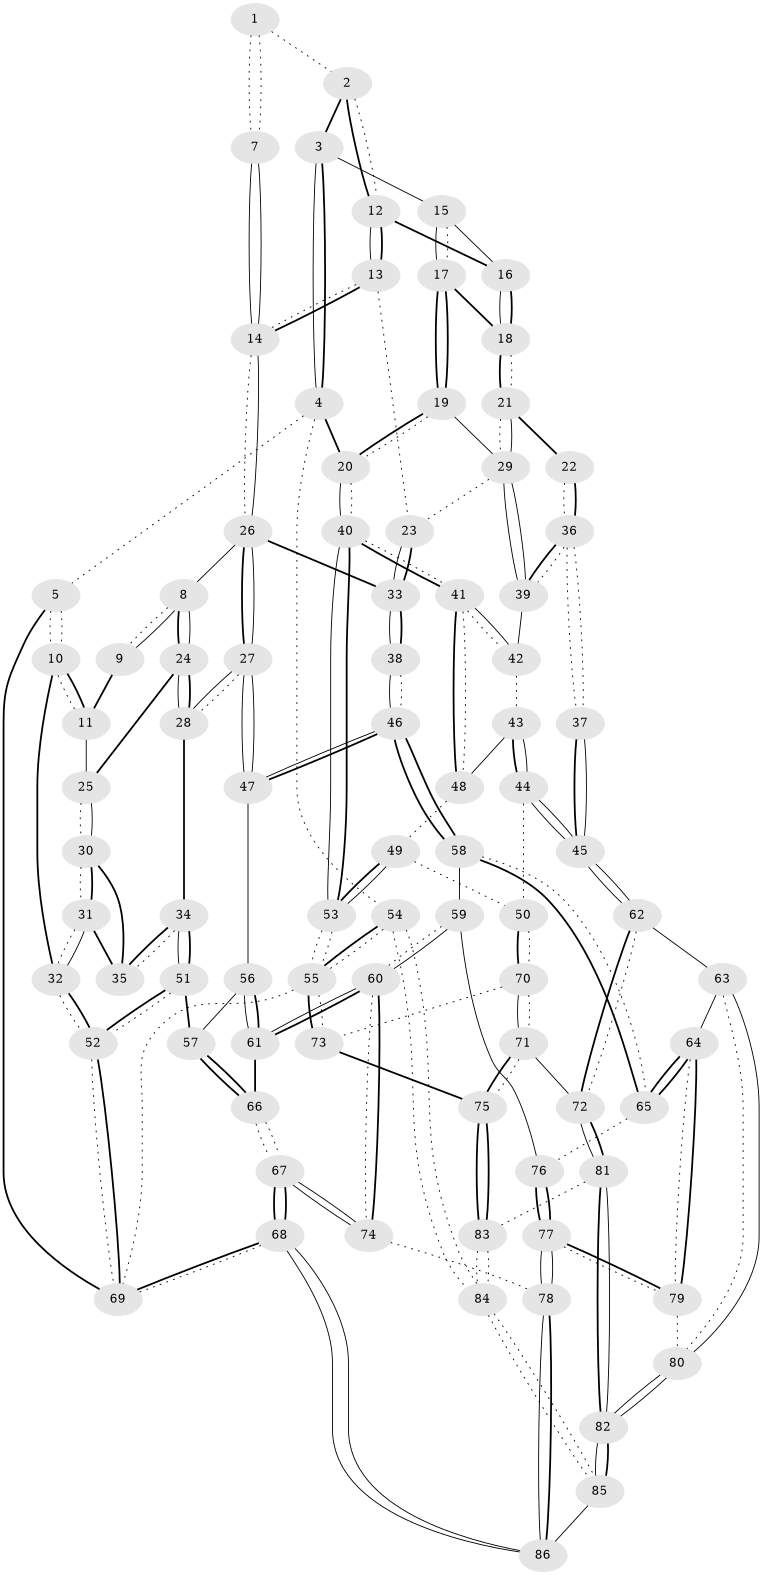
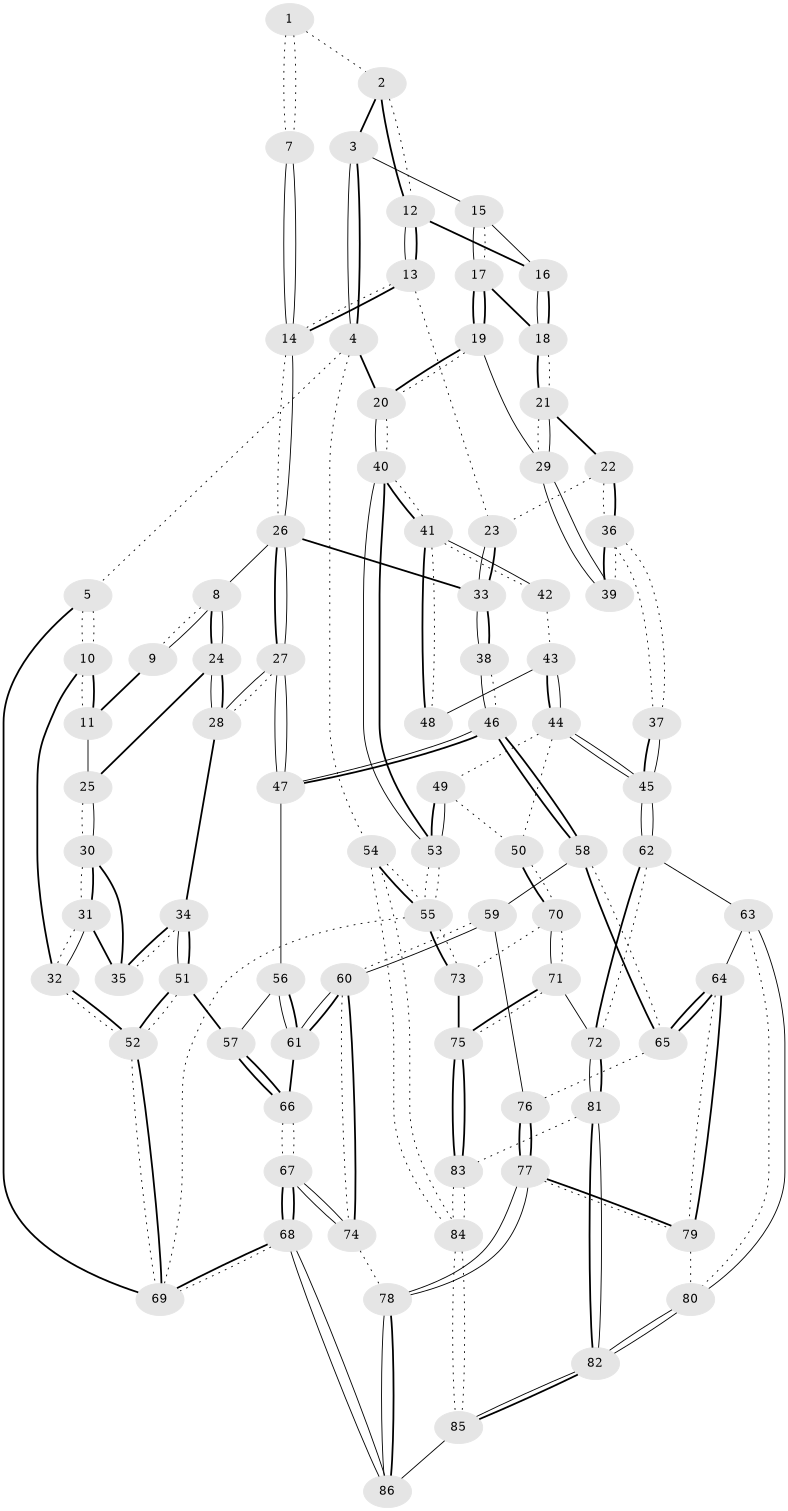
edge "29" -- "23": now "22" -- "23"
edge "39" -- "42": removed
edge "48" -- "49": now "44" -- "49"
